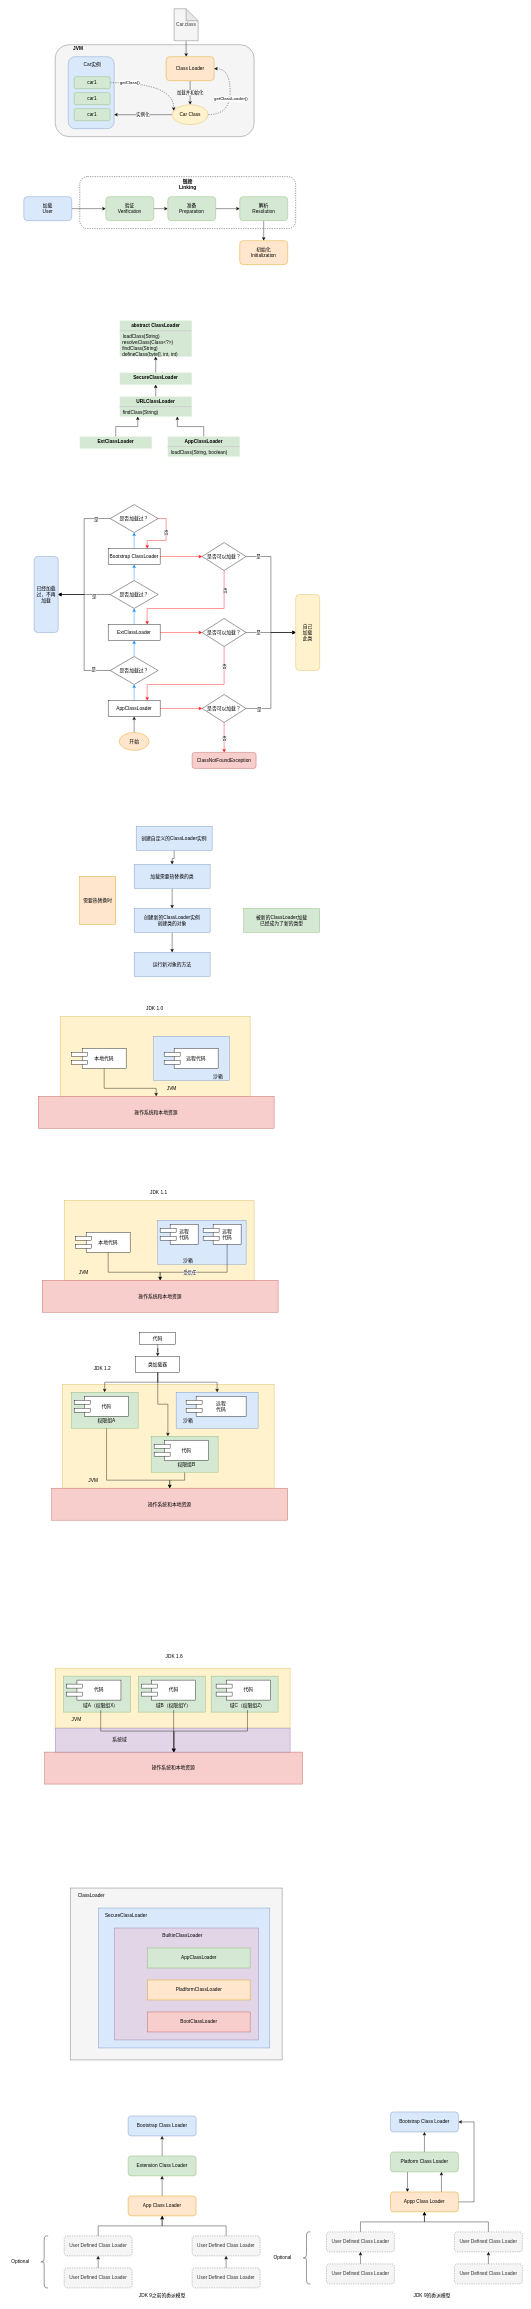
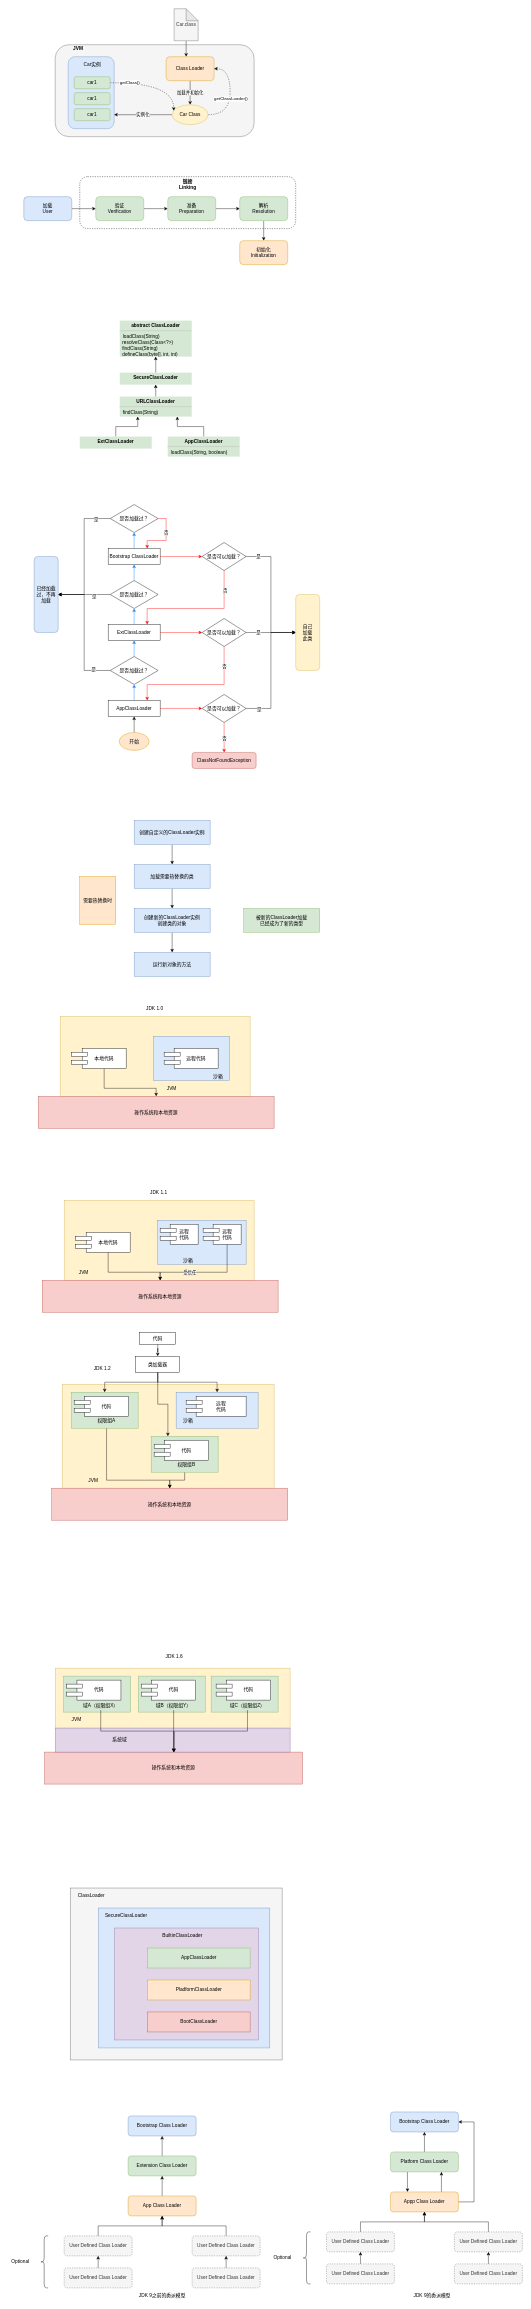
node "验证 Verification": moved (130, 208) -> (120, 208)
node "创建自定义的ClassLoader实例": moved (174, 838) -> (172, 832)
